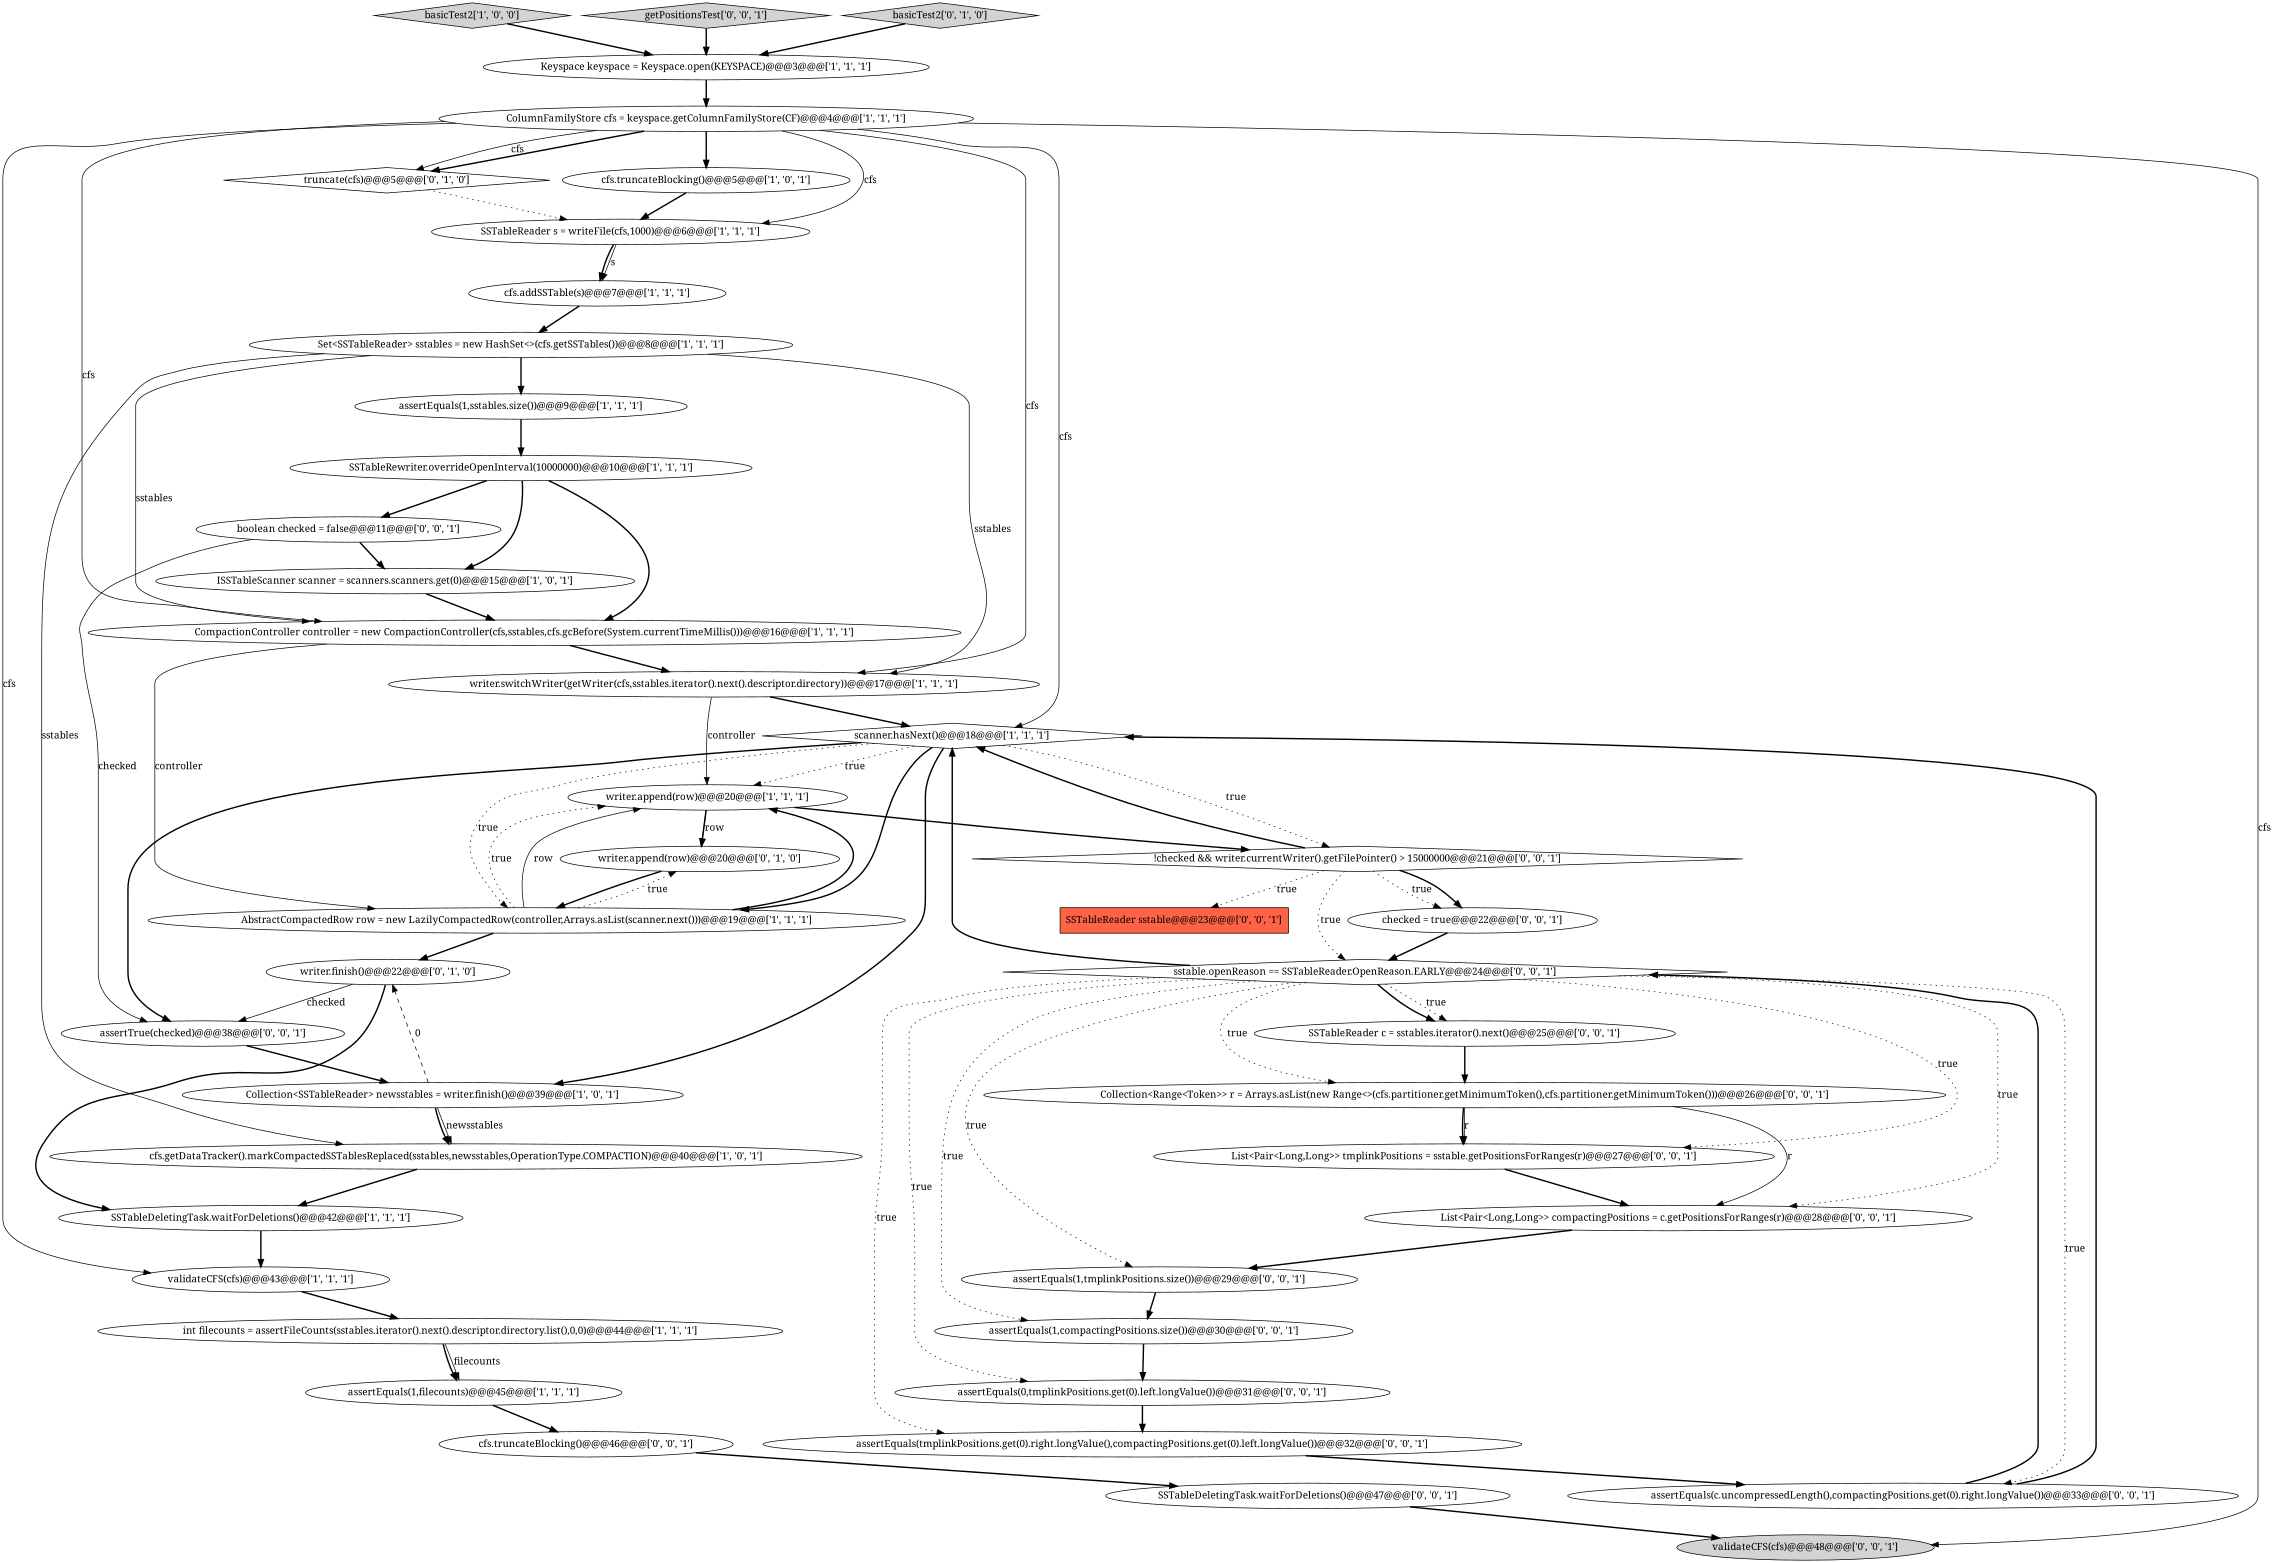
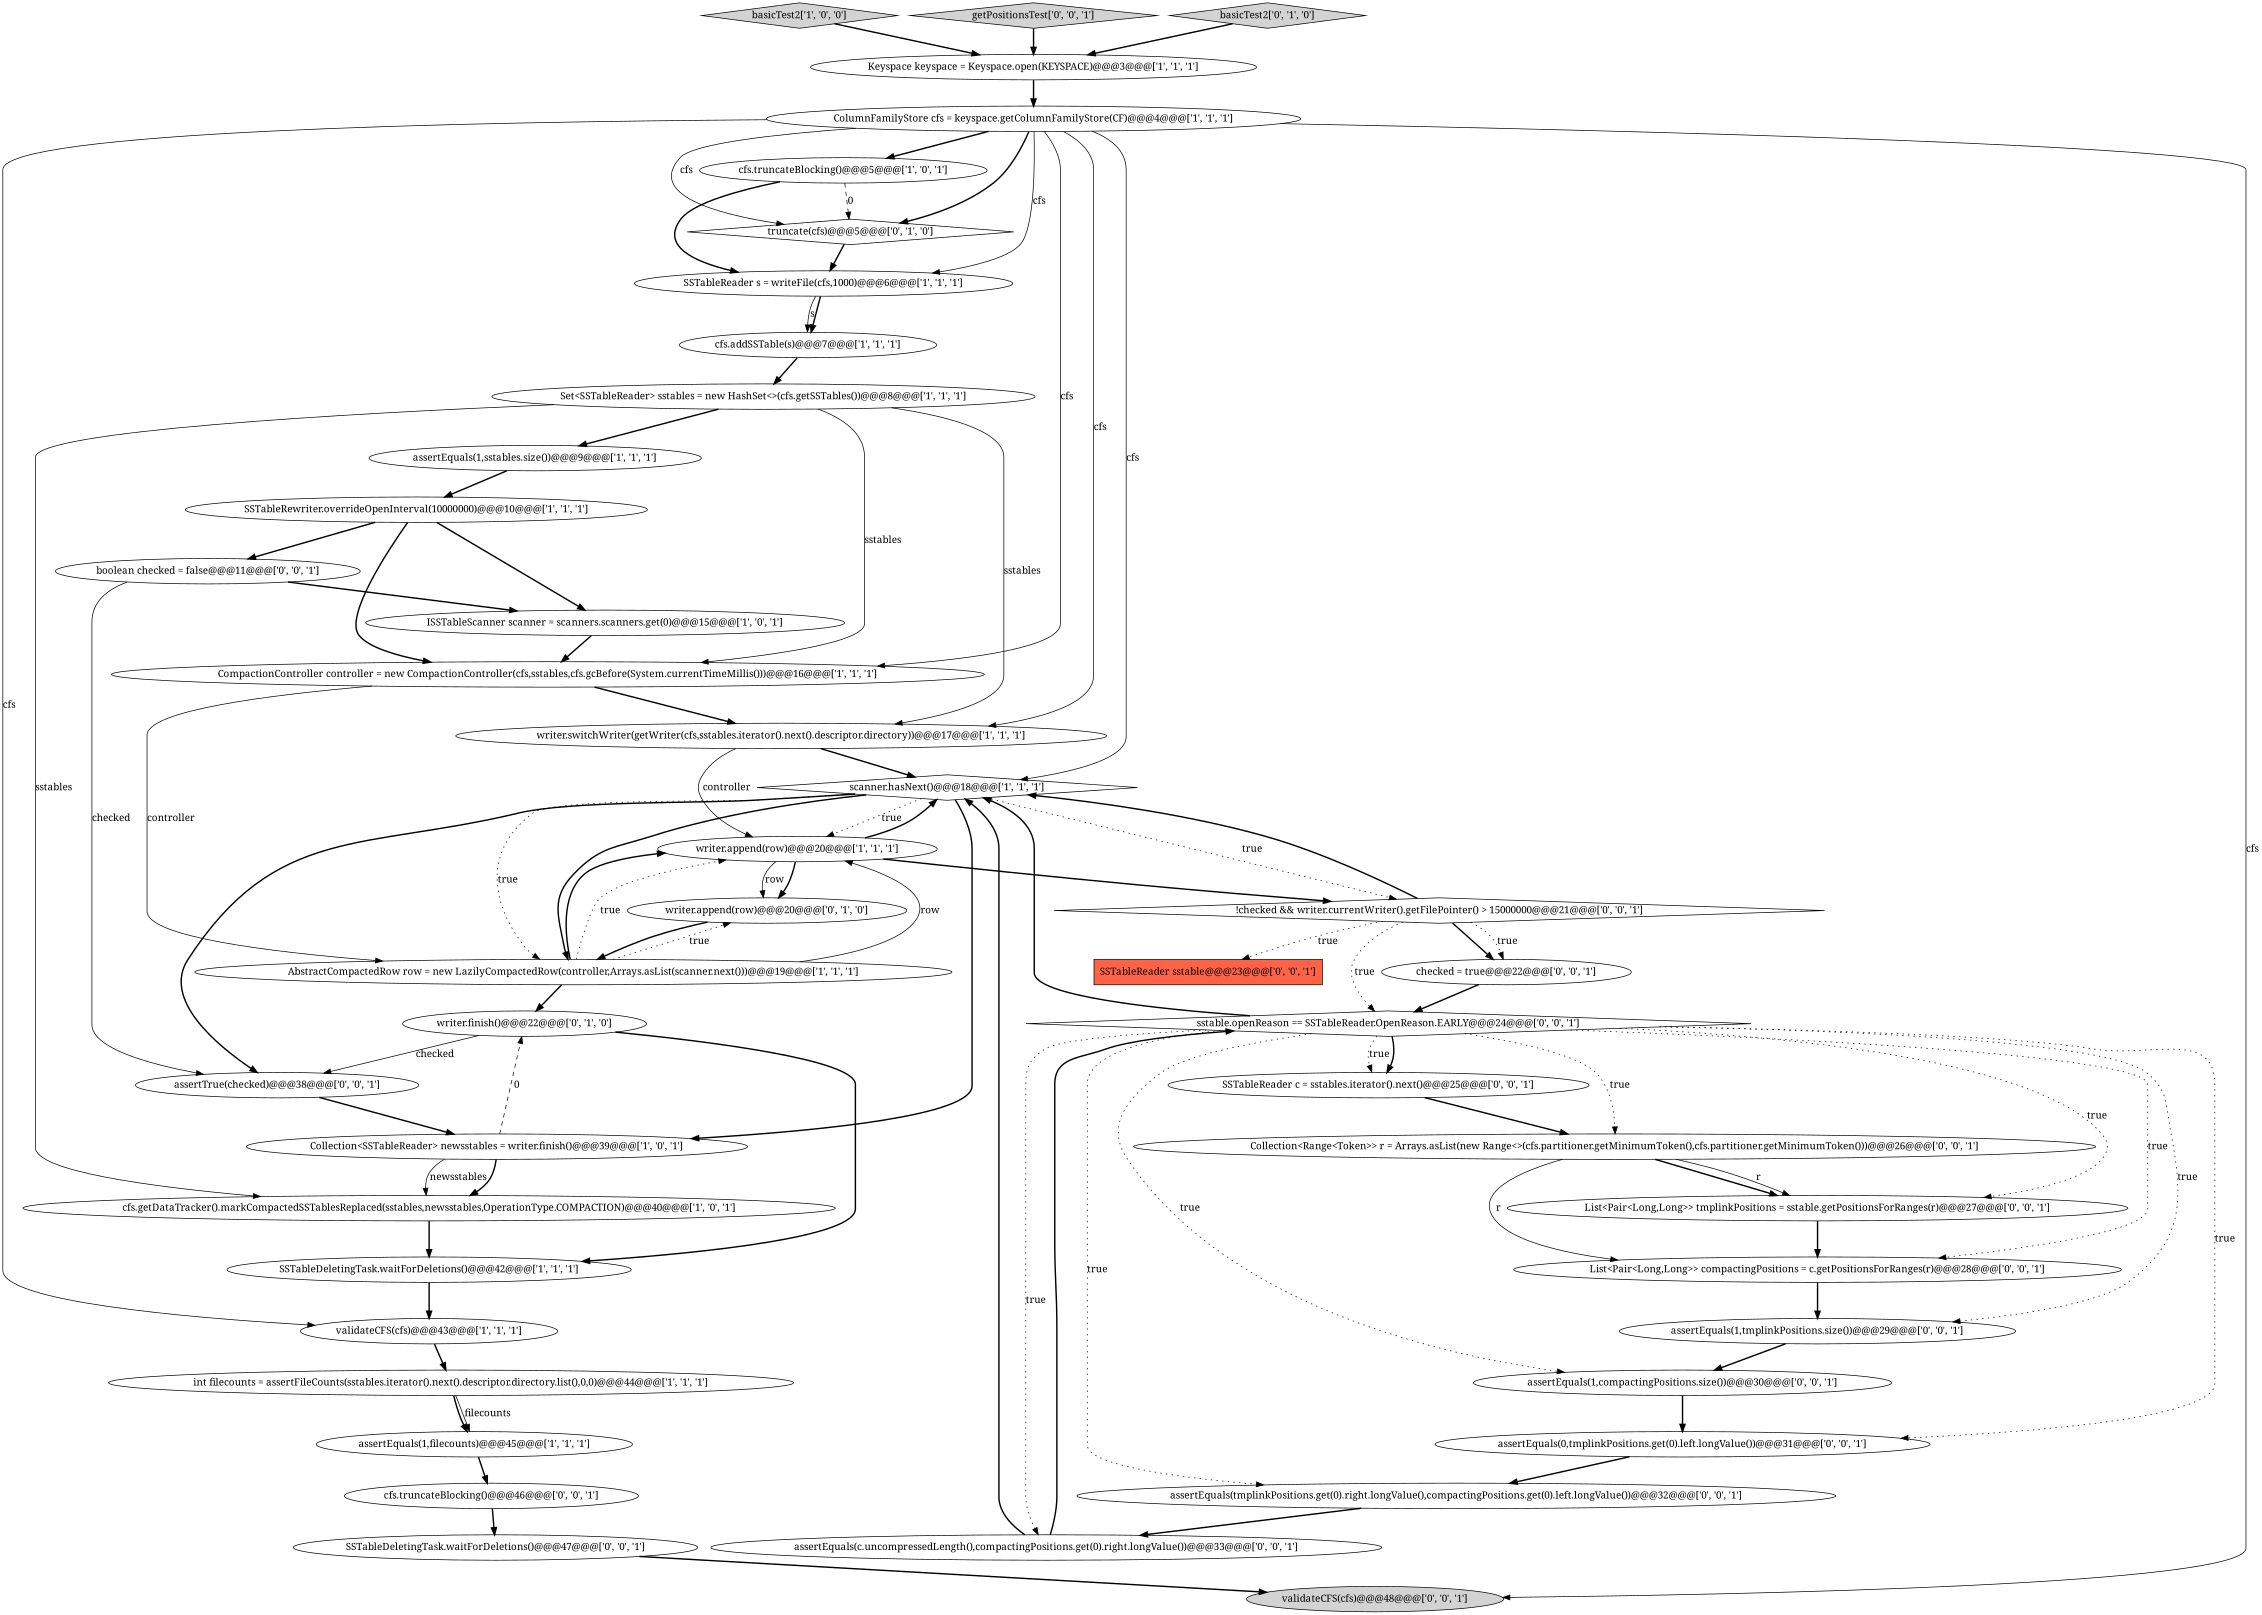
edge "cfs.truncateBlocking()@@@5@@@['1', '0', '1']" -> "truncate(cfs)@@@5@@@['0', '1', '0']": added, label "0"
edge "truncate(cfs)@@@5@@@['0', '1', '0']" -> "SSTableReader s = writeFile(cfs,1000)@@@6@@@['1', '1', '1']": style dotted -> bold
edge "writer.append(row)@@@20@@@['1', '1', '1']" -> "scanner.hasNext()@@@18@@@['1', '1', '1']": added
